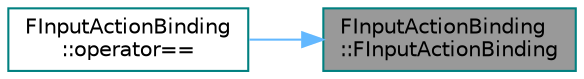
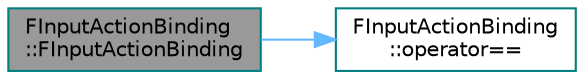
edge "FInputActionBinding ::operator==" -> "FInputActionBinding ::FInputActionBinding": reversed
